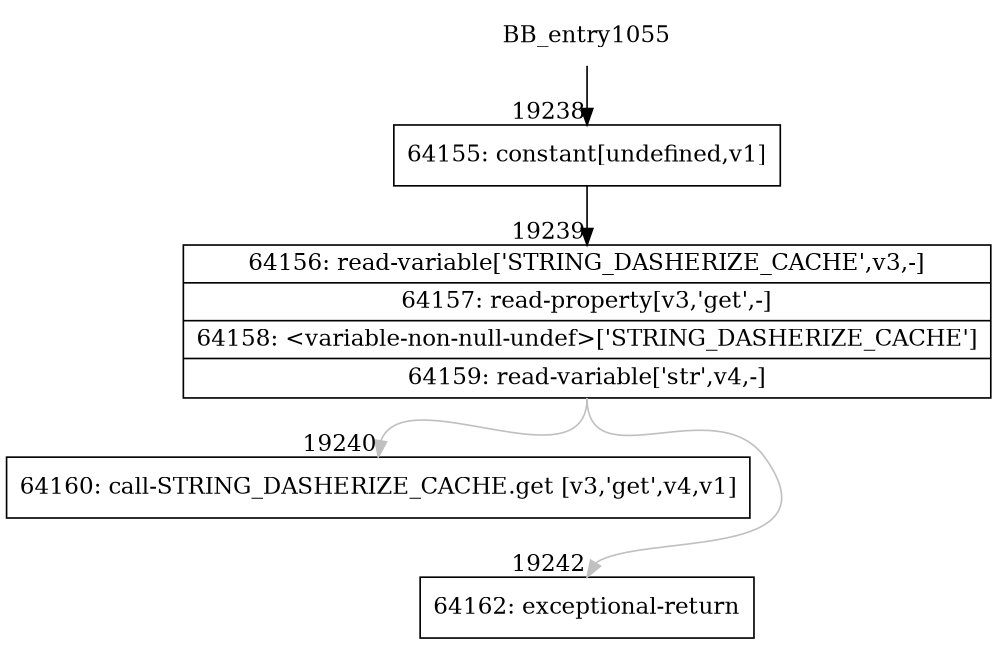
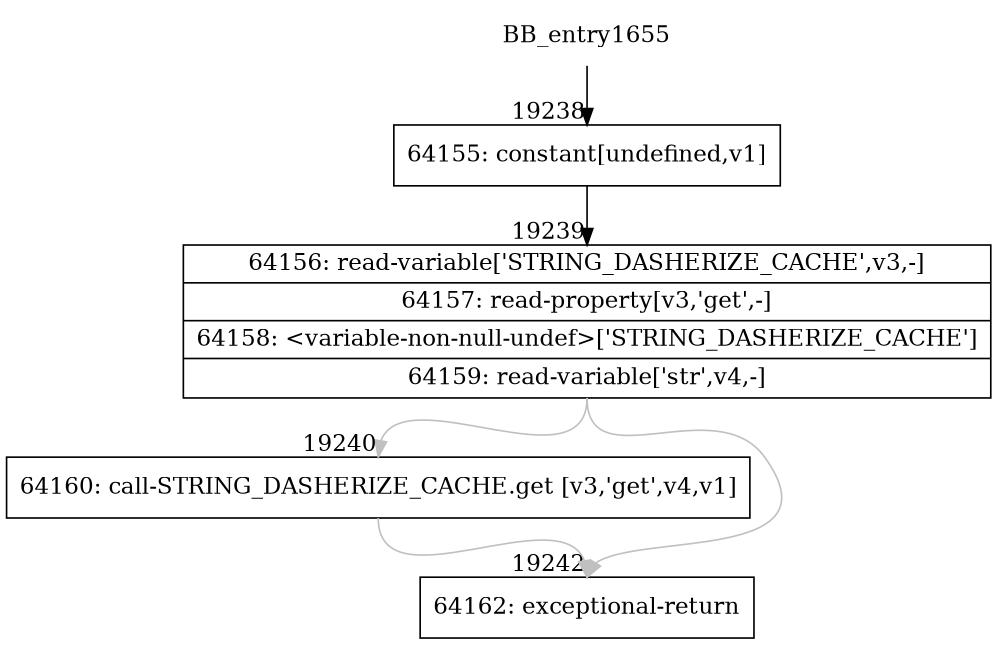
node "BB_entry1055": label "BB_entry1055" -> "BB_entry1655"
edge "64160: call-STRING_DASHERIZE_CACHE.get [v3,'get',v4,v1]" -> "64162: exceptional-return": added
